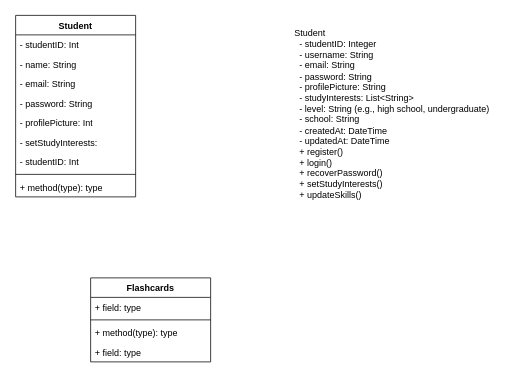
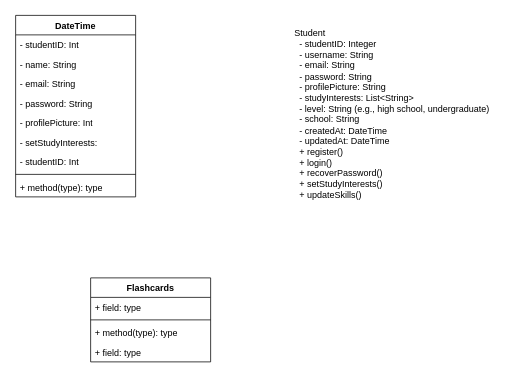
node "Student": label "Student" -> "DateTime"
